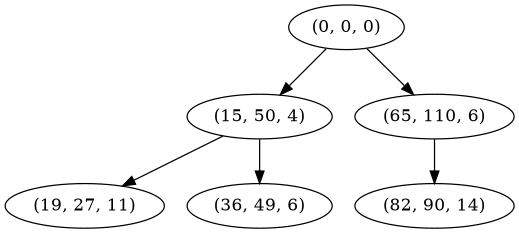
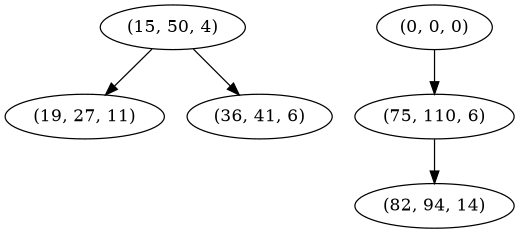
edge "(0, 0, 0)" -> "(15, 50, 4)": removed
node "(65, 110, 6)": label "(65, 110, 6)" -> "(75, 110, 6)"
node "(36, 49, 6)": label "(36, 49, 6)" -> "(36, 41, 6)"
node "(82, 90, 14)": label "(82, 90, 14)" -> "(82, 94, 14)"
